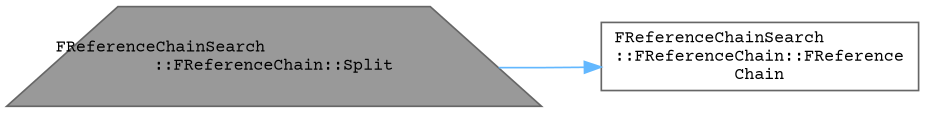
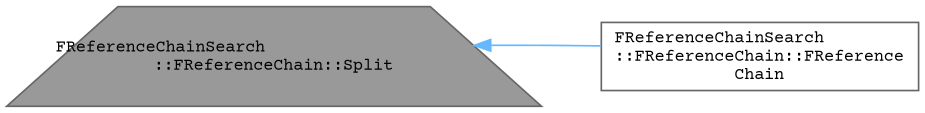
edge "FReferenceChainSearch ::FReferenceChain::Split" -> "FReferenceChainSearch ::FReferenceChain::FReference Chain": reversed
